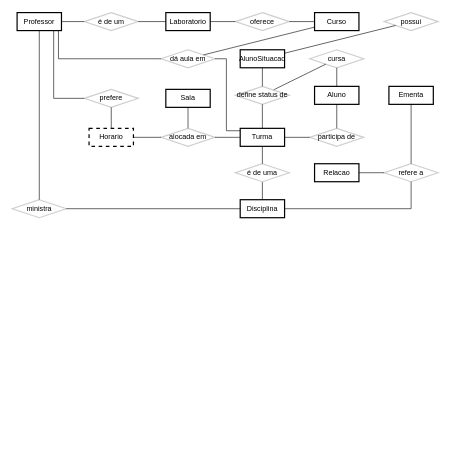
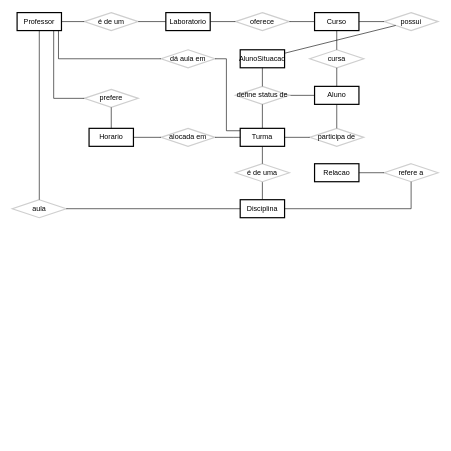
edge "Curso" -- "dá aula em": now "Curso" -- "possui"
edge "Curso" -- "cursa": added
edge "cursa" -- "define status de": now "Aluno" -- "define status de"
node "Ementa": removed
node "Sala": removed
edge "Ementa" -- "refere a": removed
edge "Sala" -- "alocada em": removed
node "Horario": style dashed -> solid
node "ministra": label "ministra" -> "aula"
